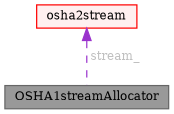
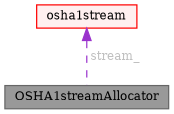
node "osha2stream": label "osha2stream" -> "osha1stream"
